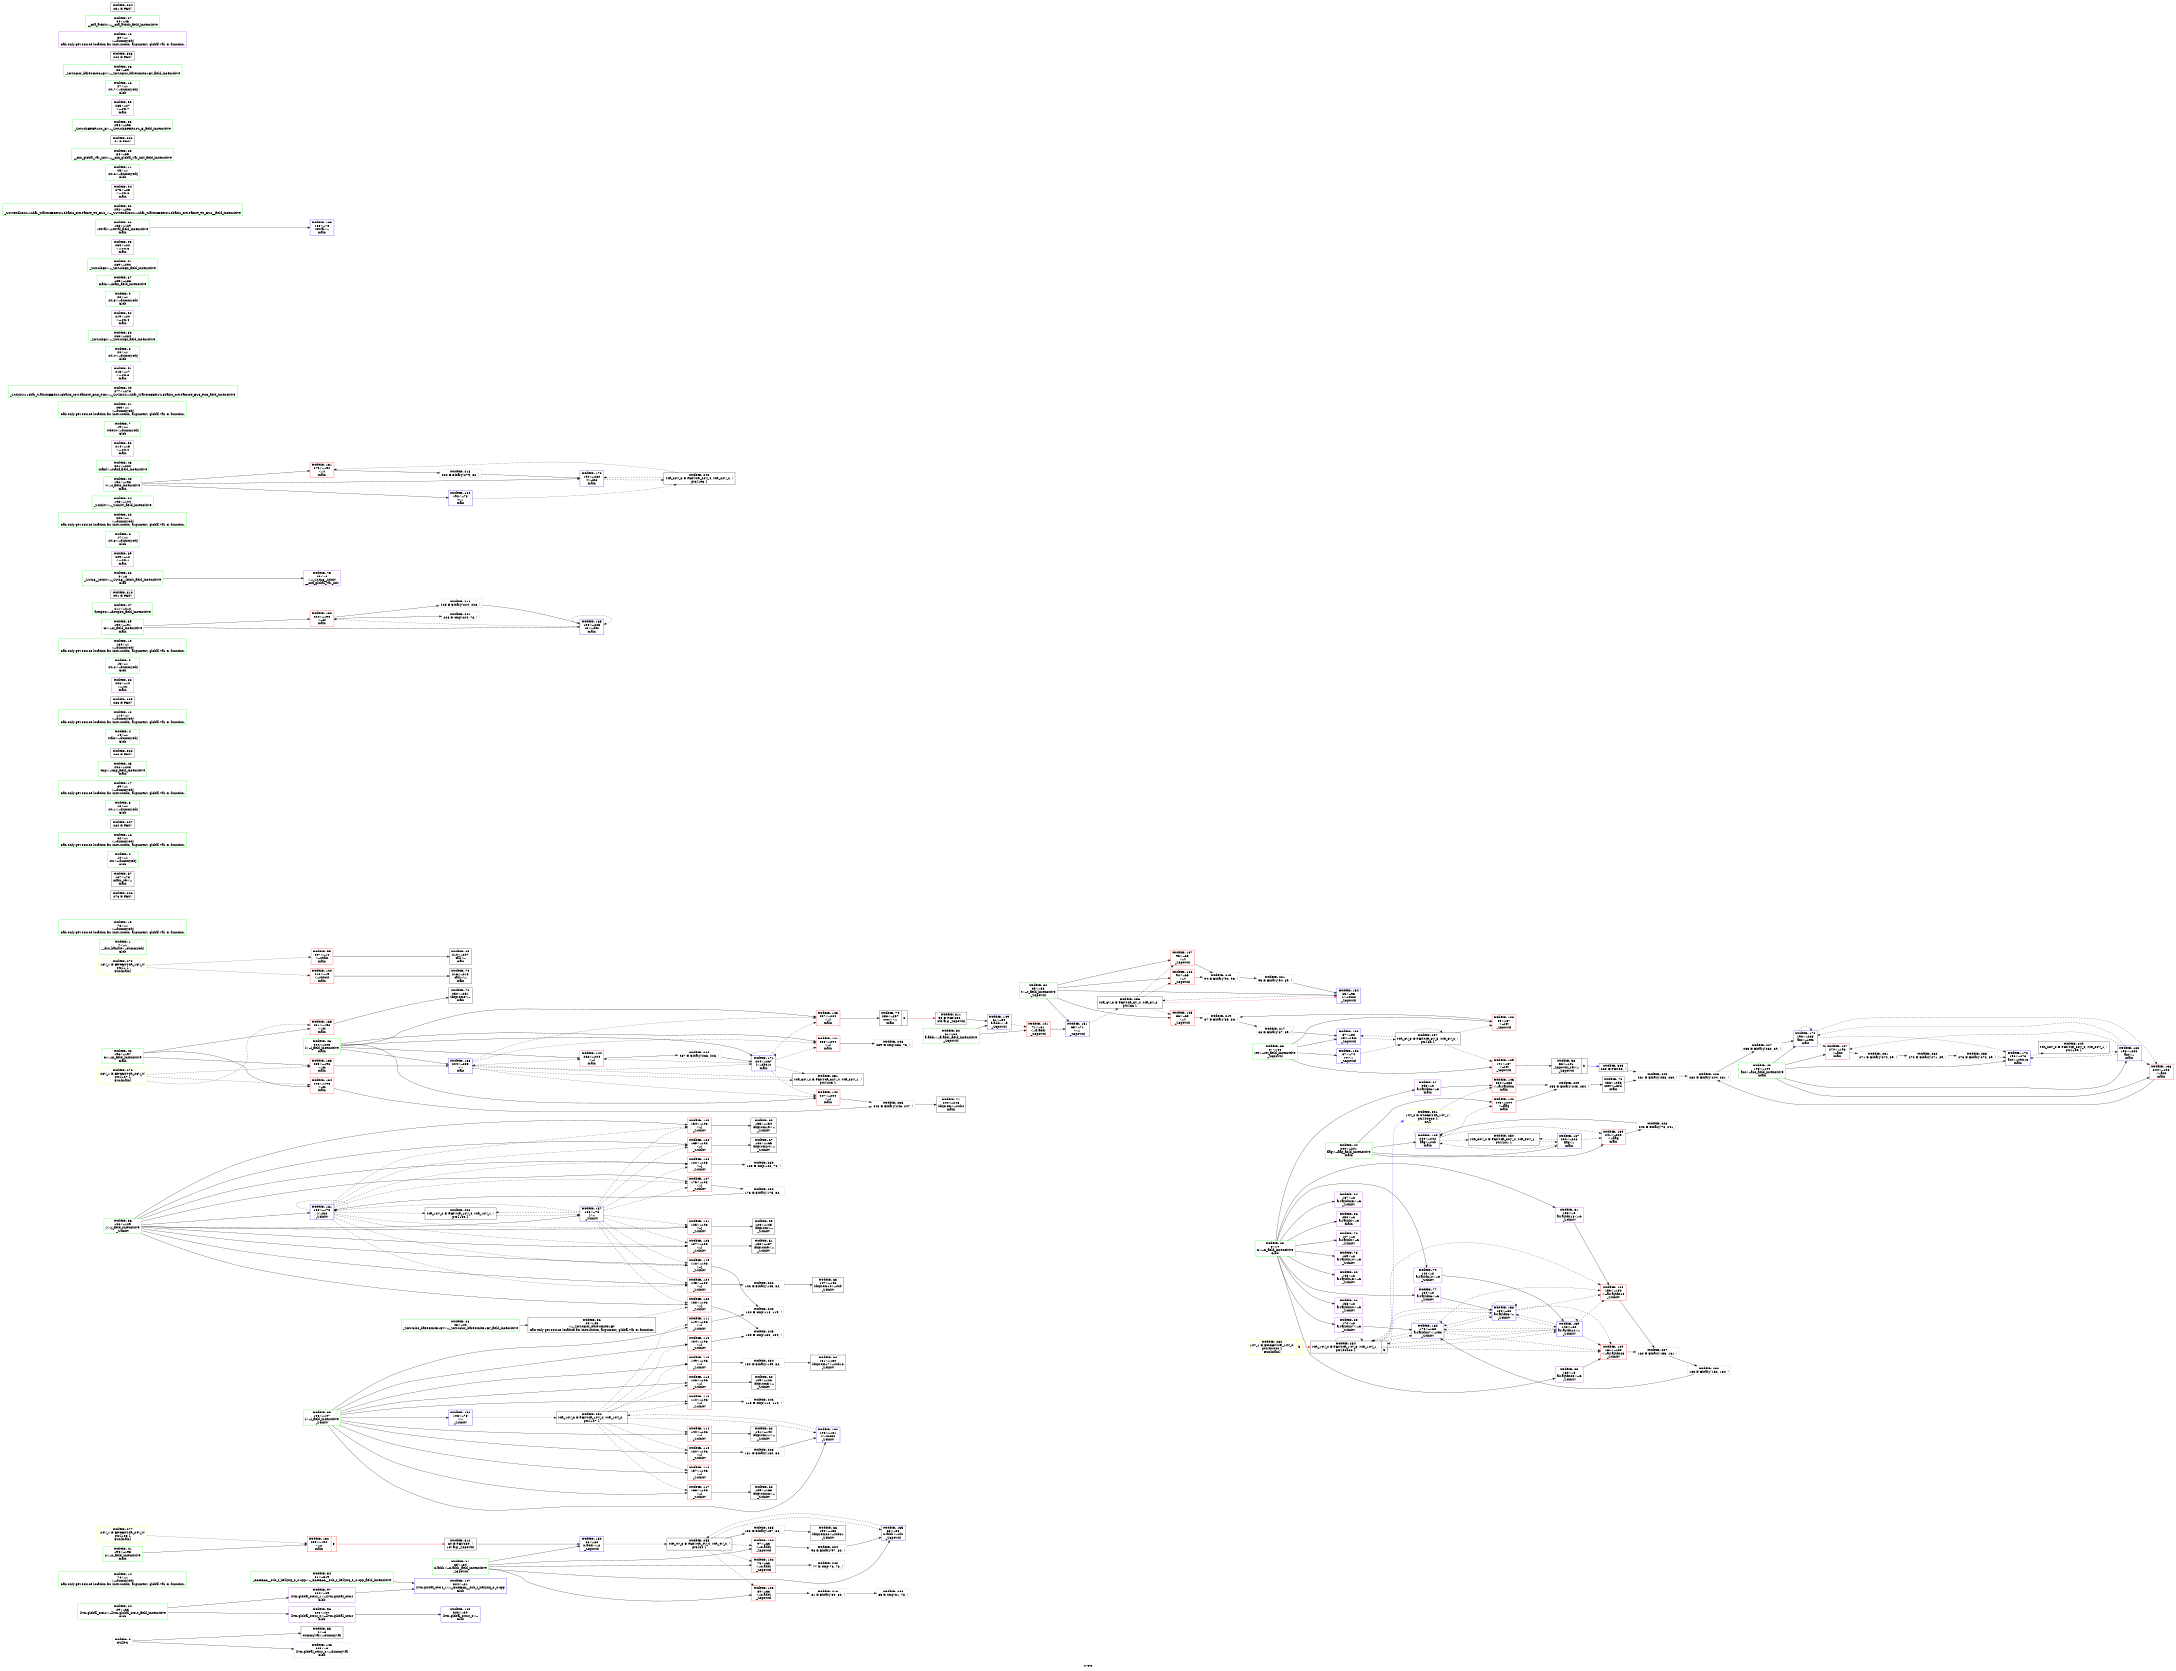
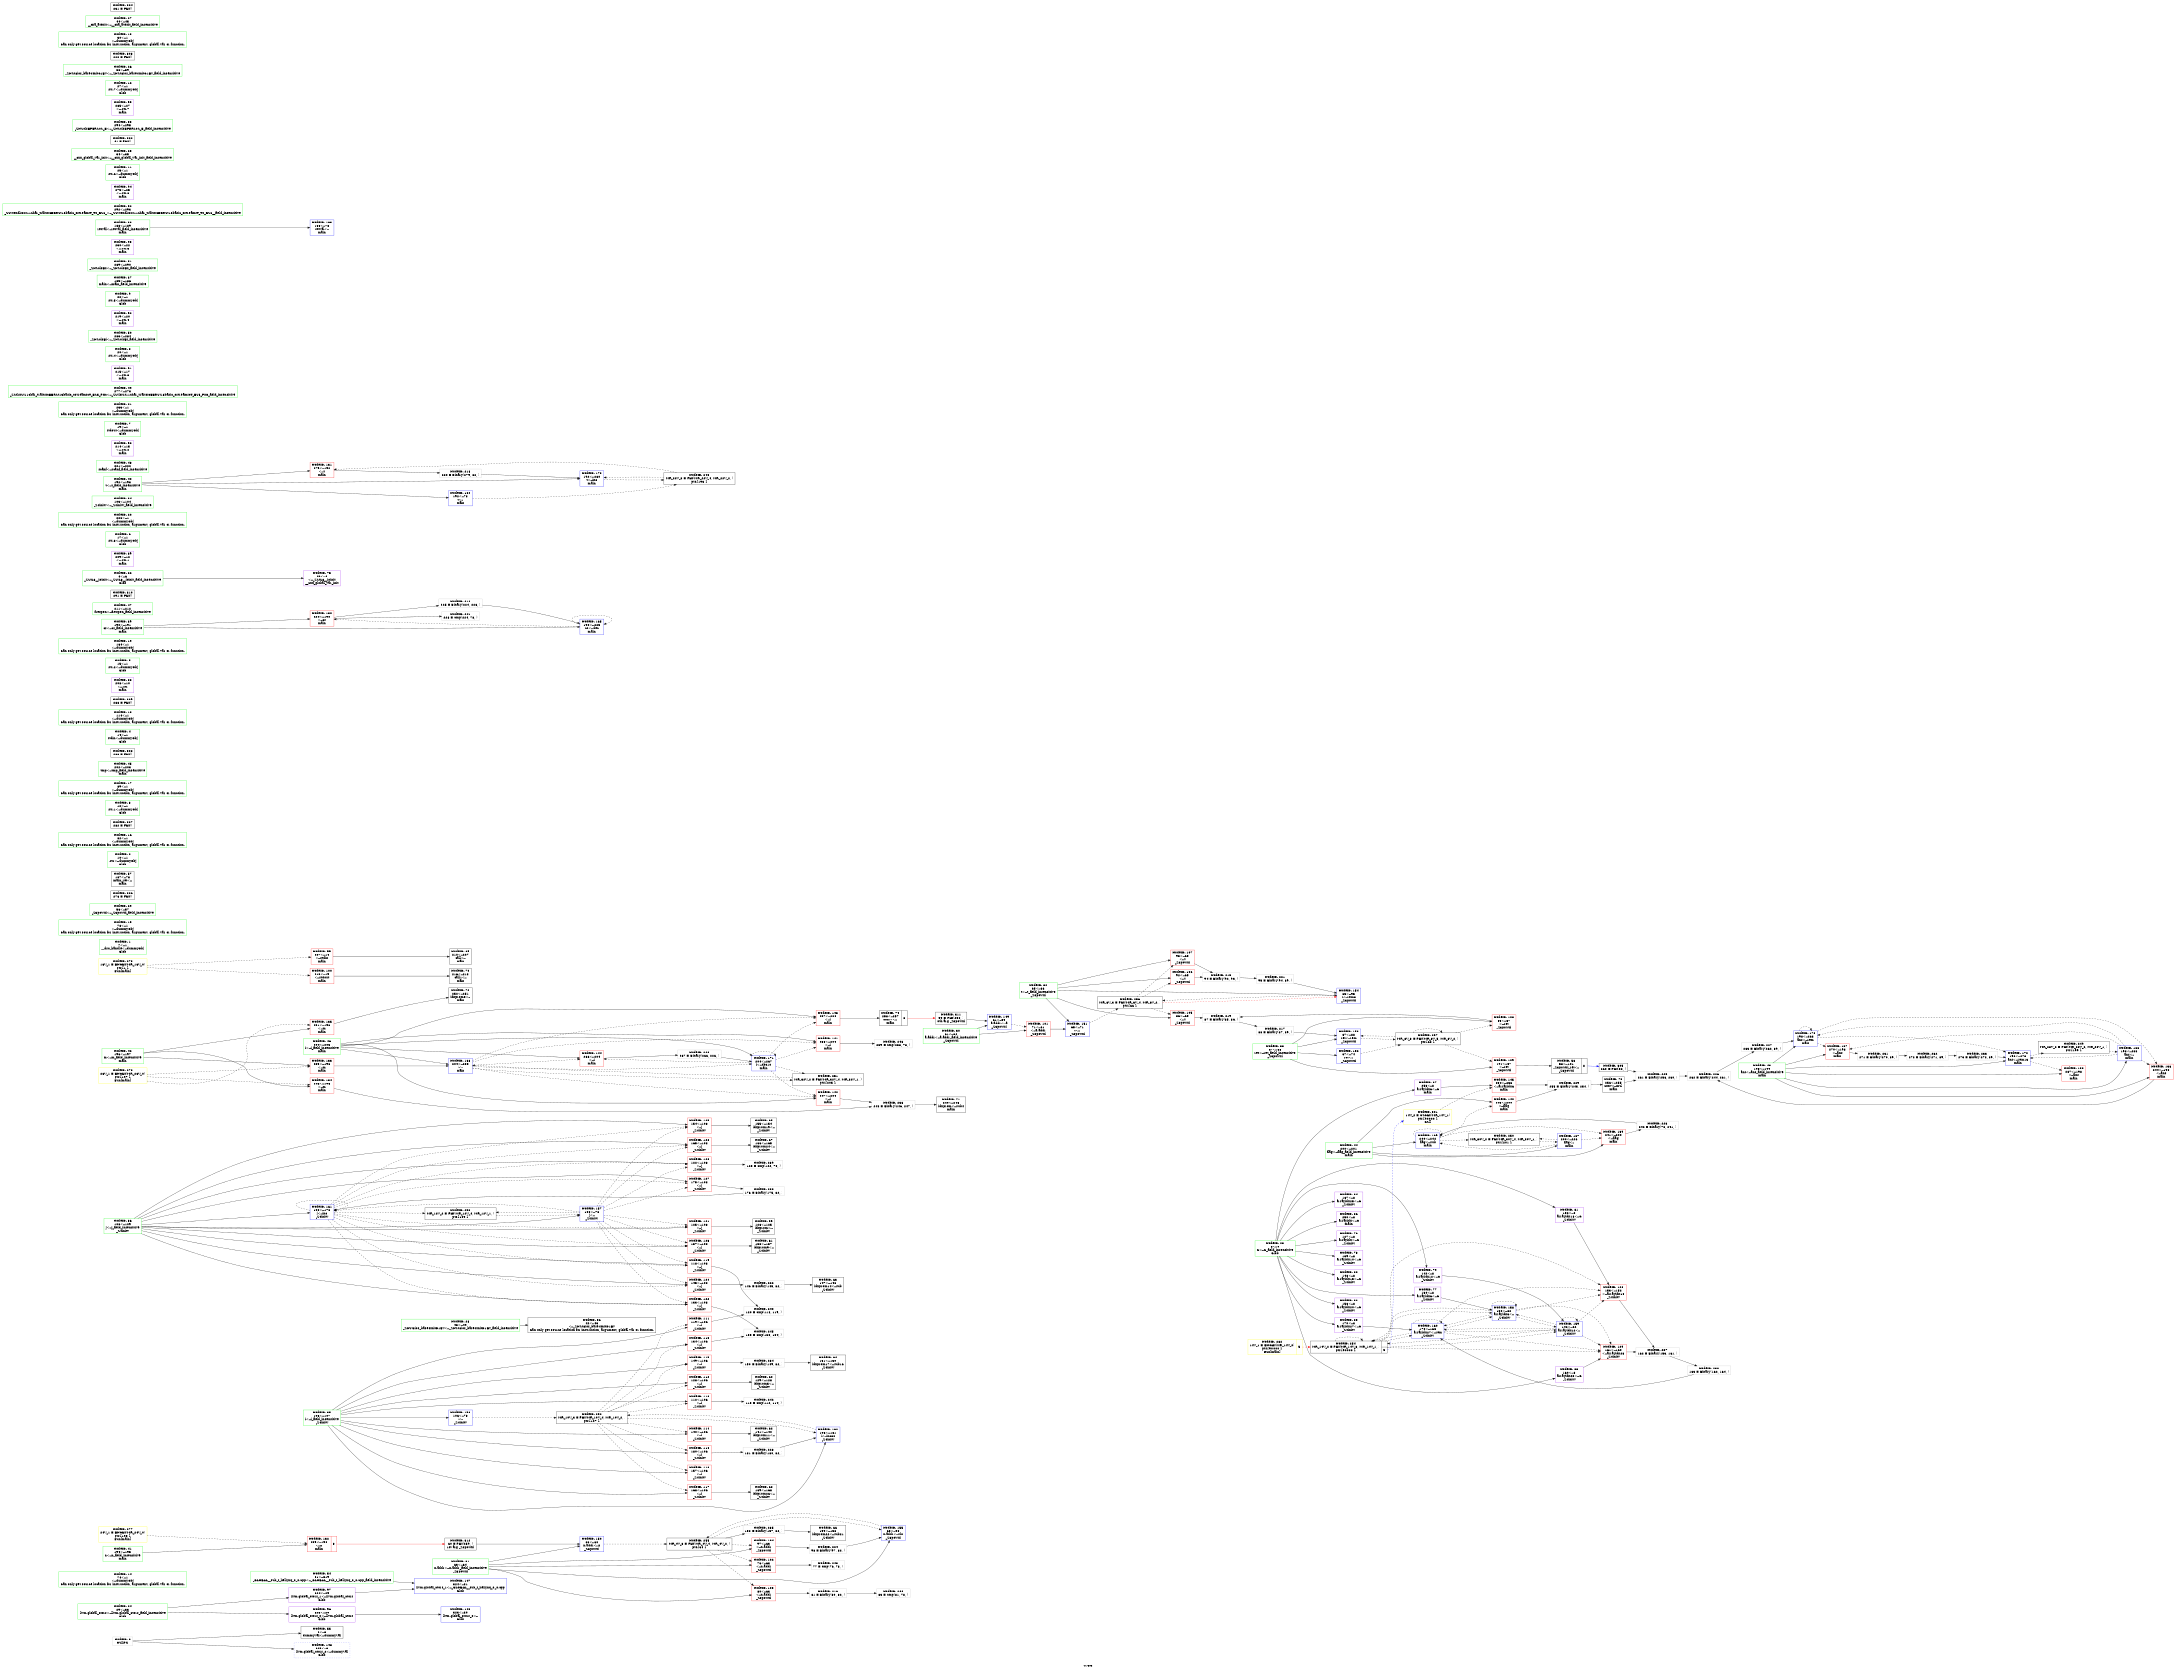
node "NodeID: 13": color purple -> green
node "NodeID: 29": added
node "NodeID: 138": added
edge "NodeID: 56" -> "NodeID: 122": now "NodeID: 161" -> "NodeID: 122"
